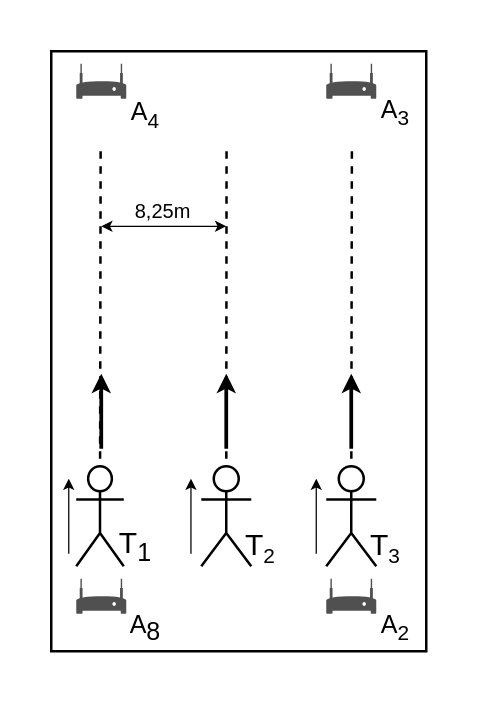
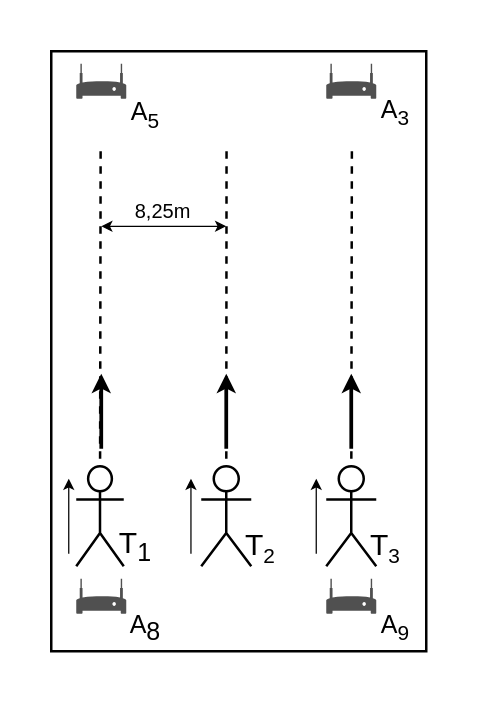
node "A4": label "A4" -> "A5"
node "A2": label "A2" -> "A9"
